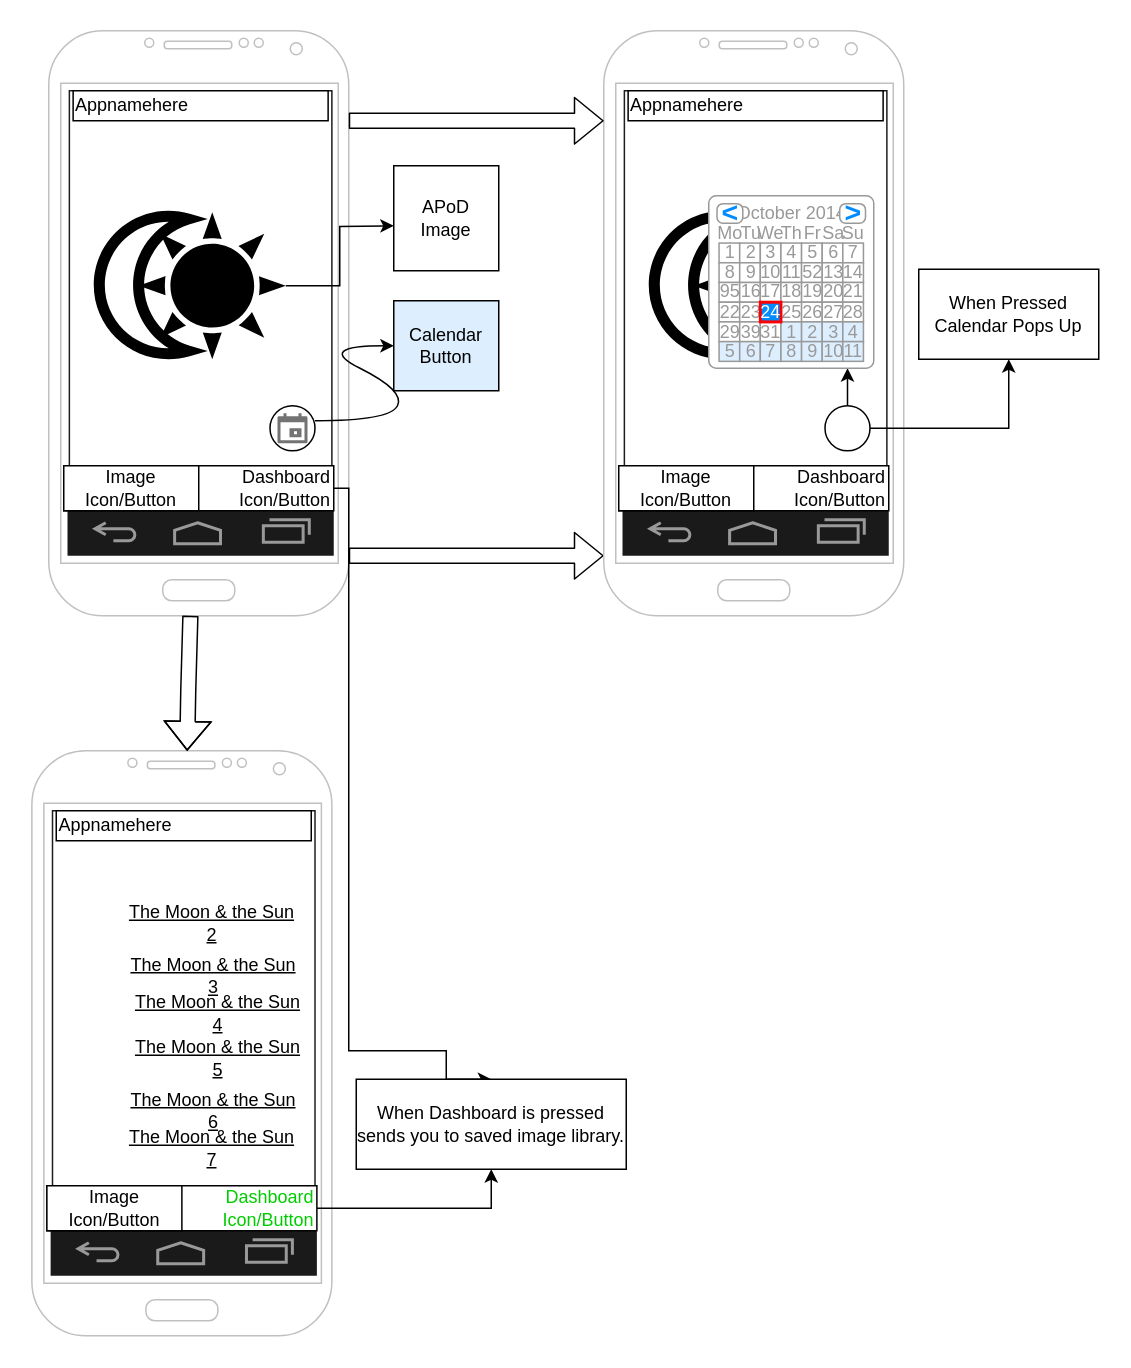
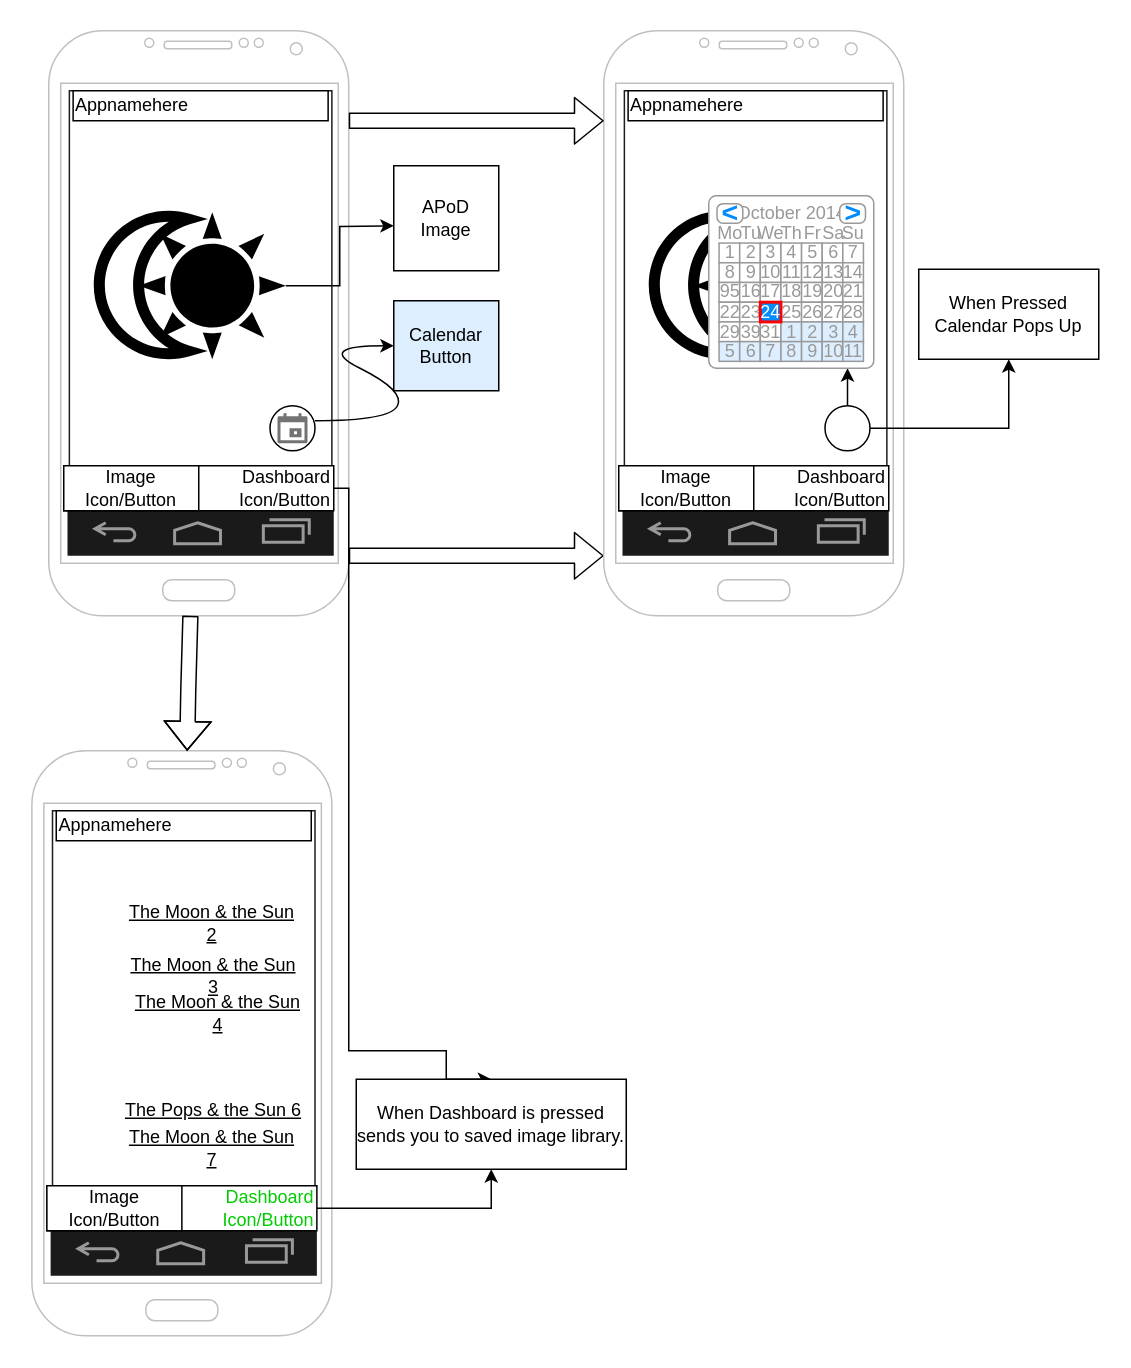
node "52": label "52" -> "12"
node "The Moon & the Sun 5": removed
node "The Moon & the Sun 6": label "The Moon & the Sun 6" -> "The Pops & the Sun 6"
